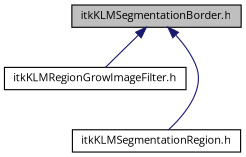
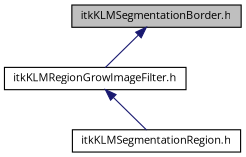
edge "itkKLMSegmentationRegion.h" -> "itkKLMSegmentationBorder.h": now "itkKLMSegmentationRegion.h" -> "itkKLMRegionGrowImageFilter.h"
